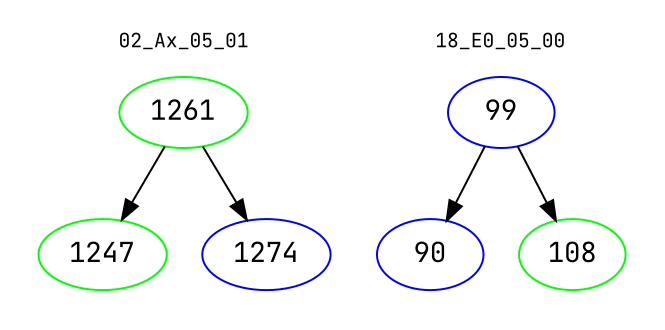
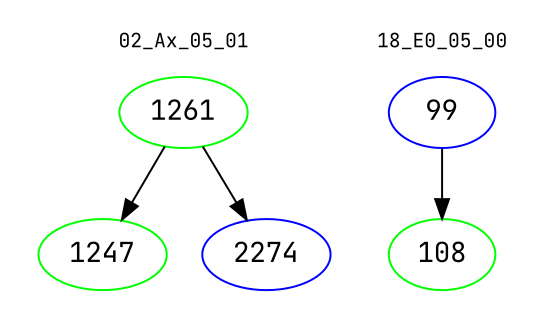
node "1274": label "1274" -> "2274"
node "90": removed
